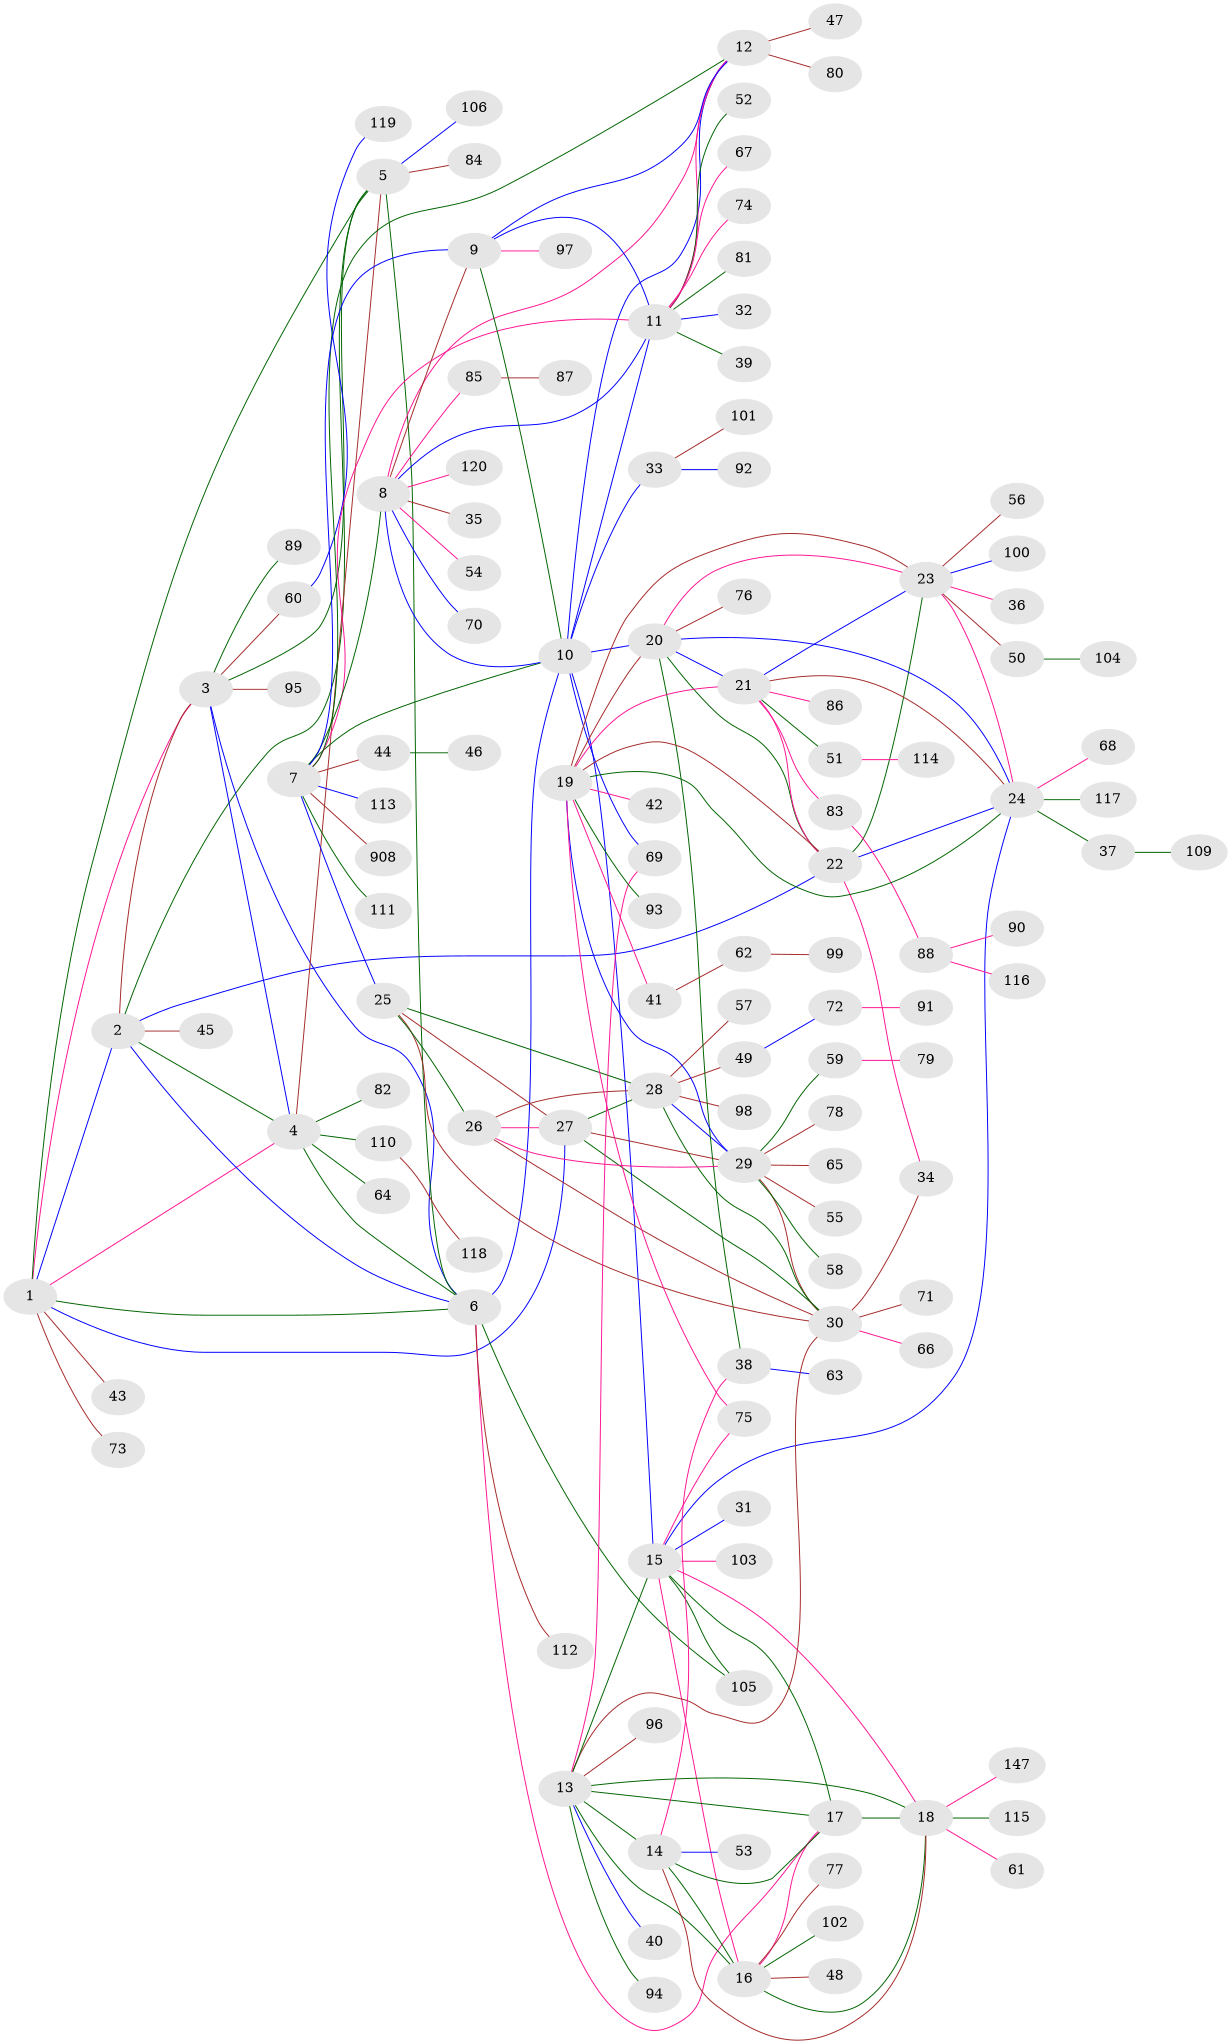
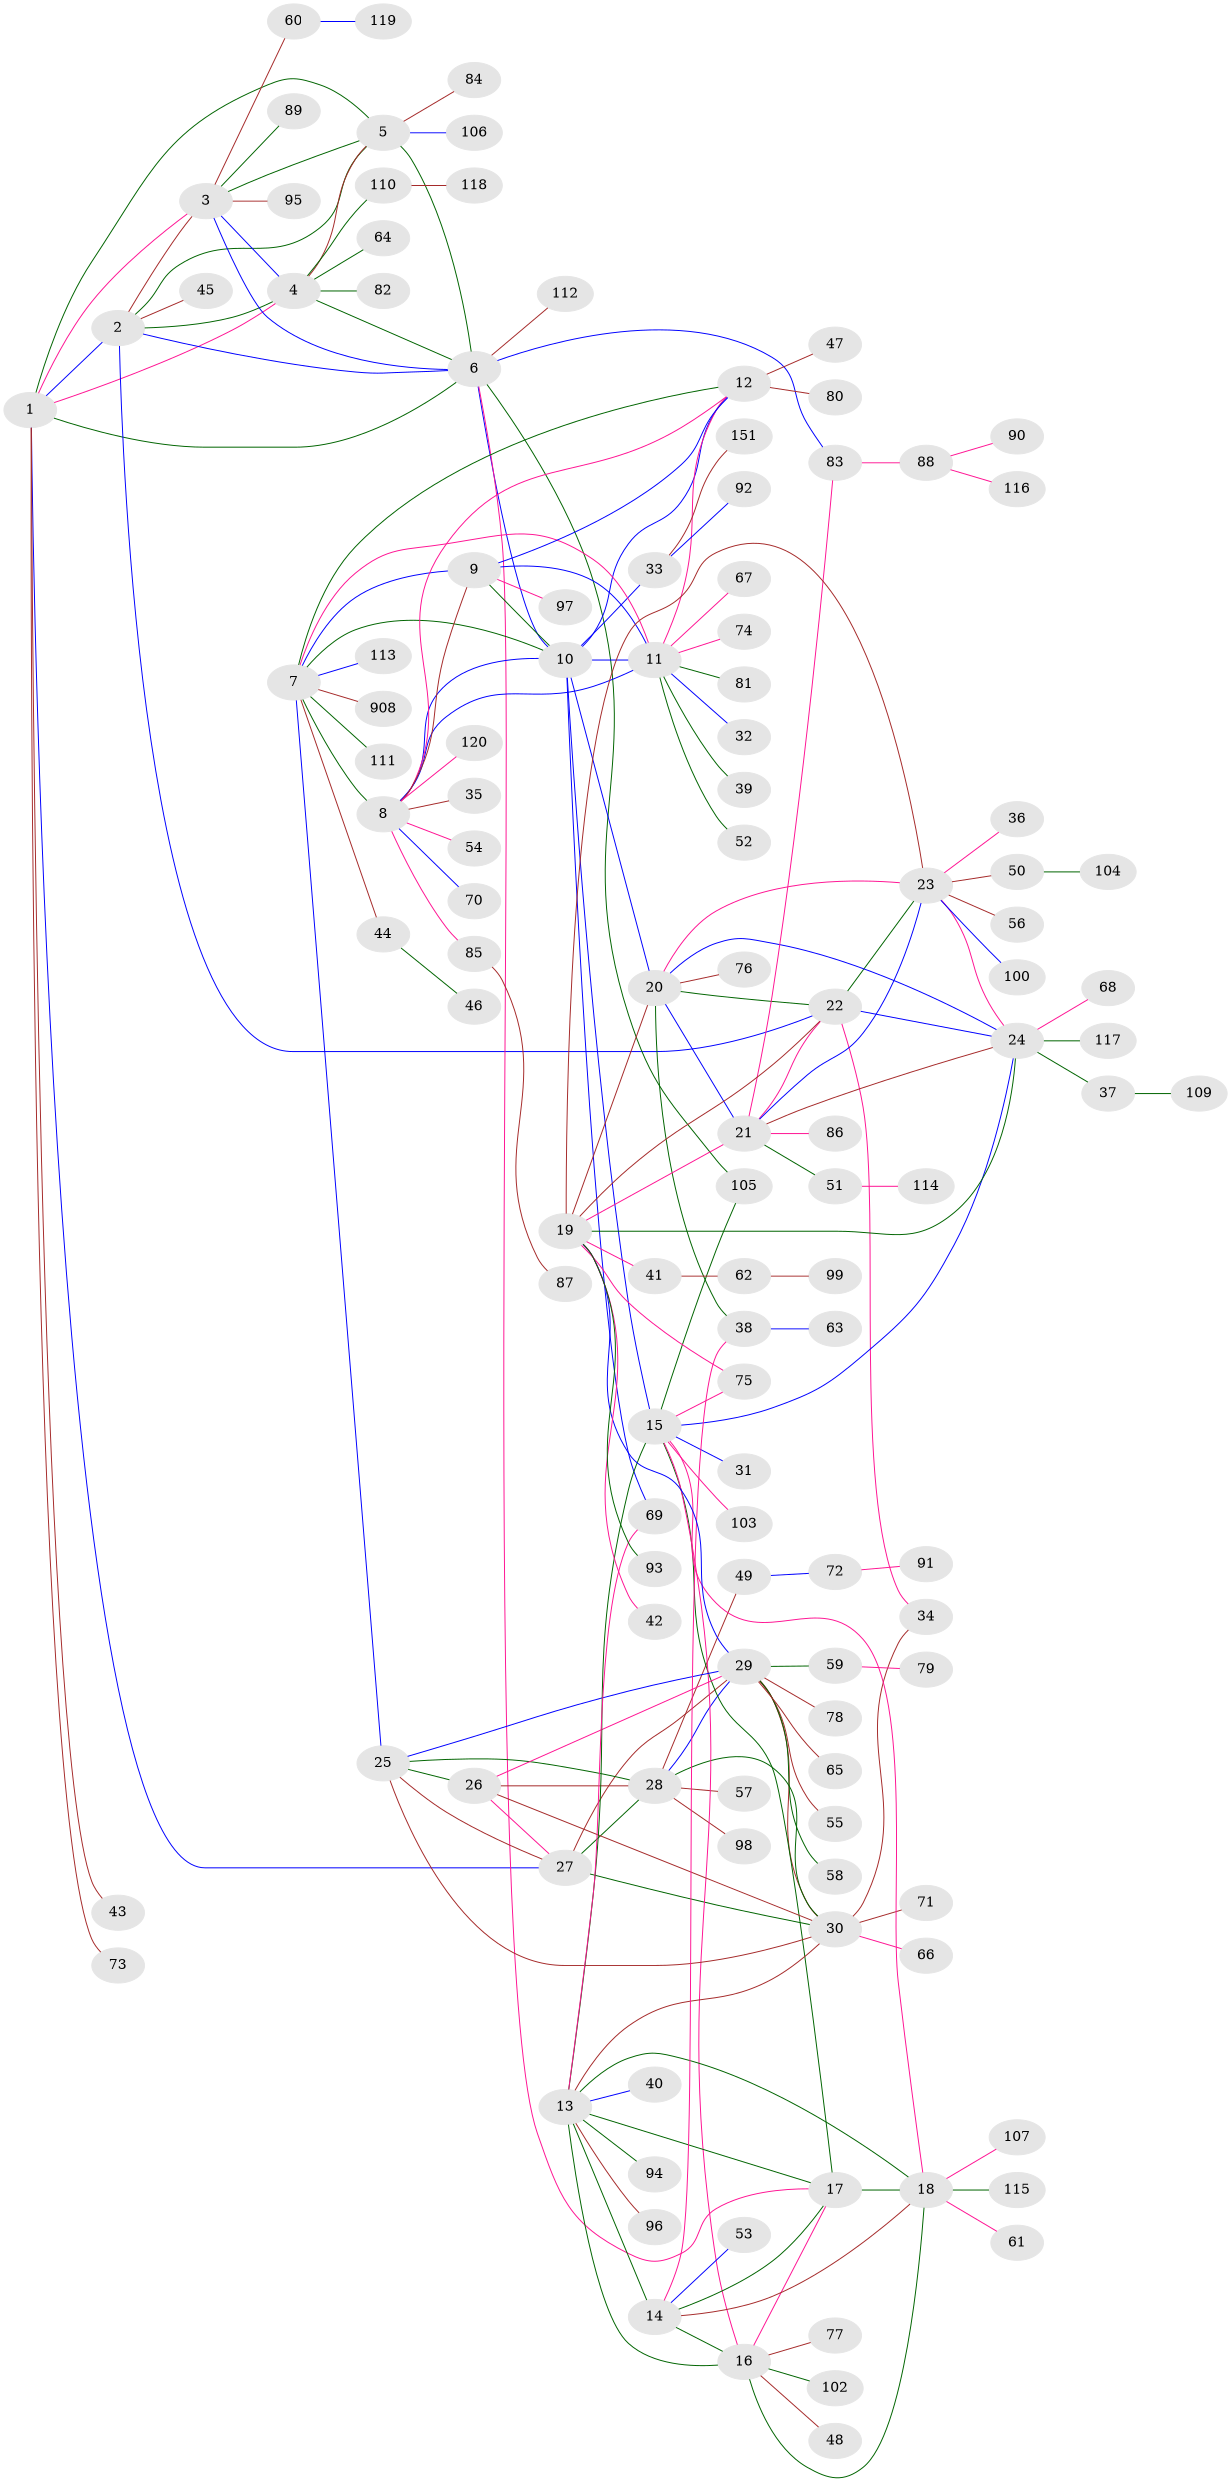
edge "6" -- "83": added
node "101": label "101" -> "151"
edge "29" -- "25": added
node "147": label "147" -> "107"
